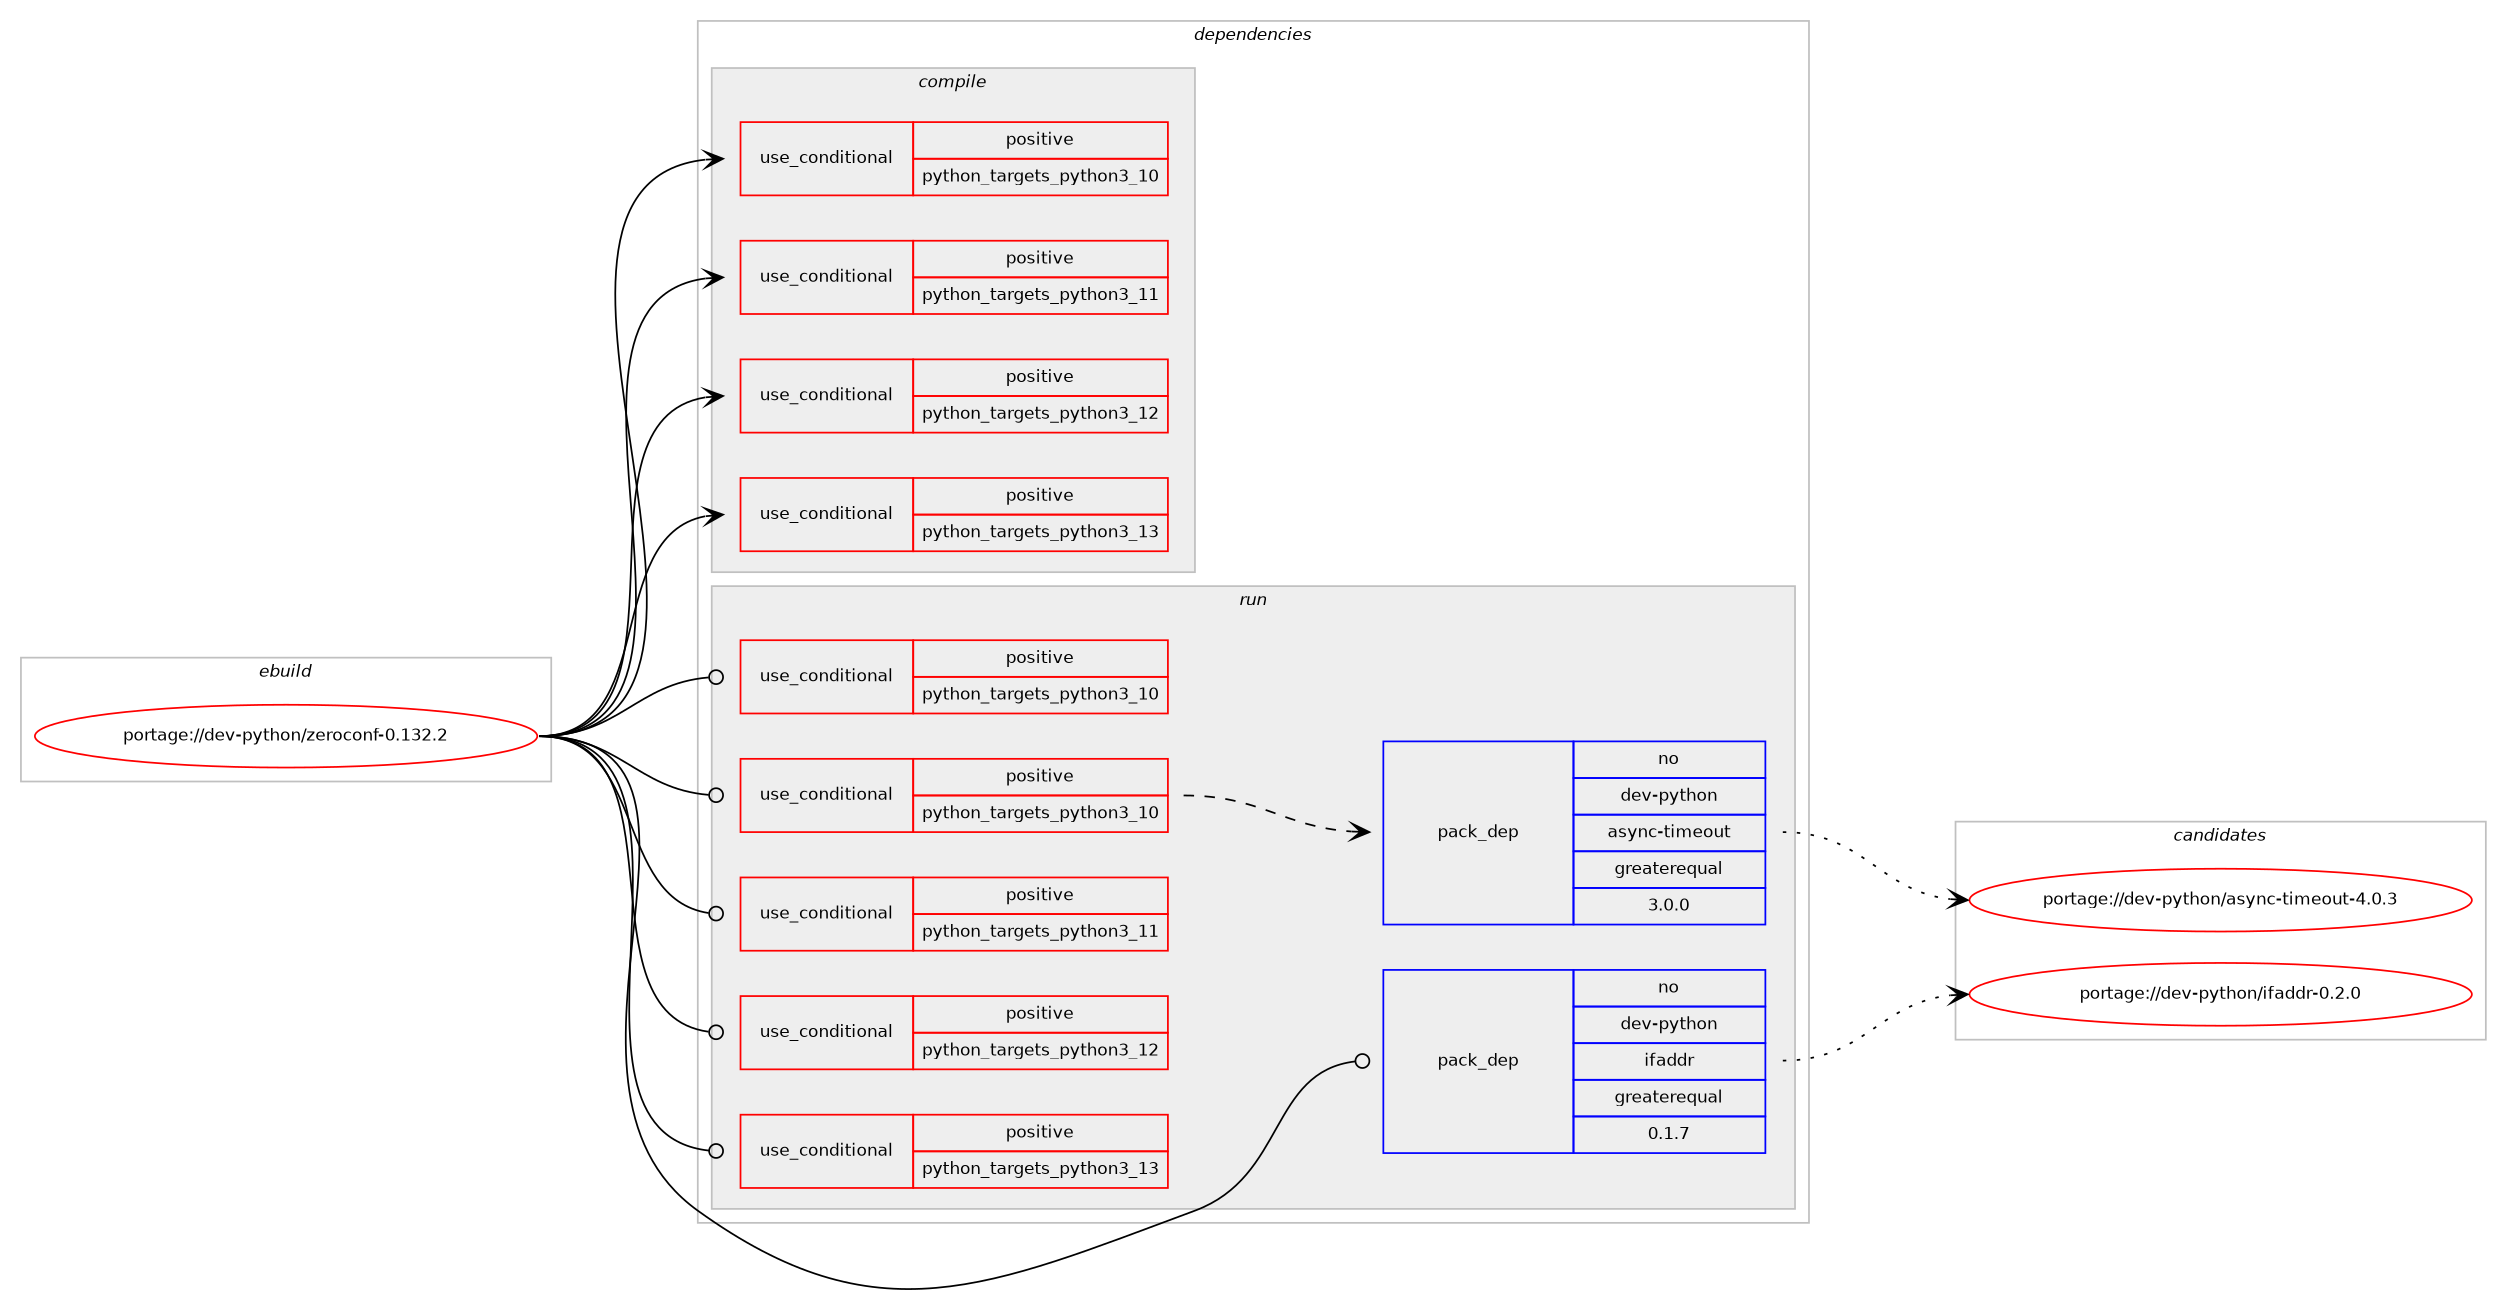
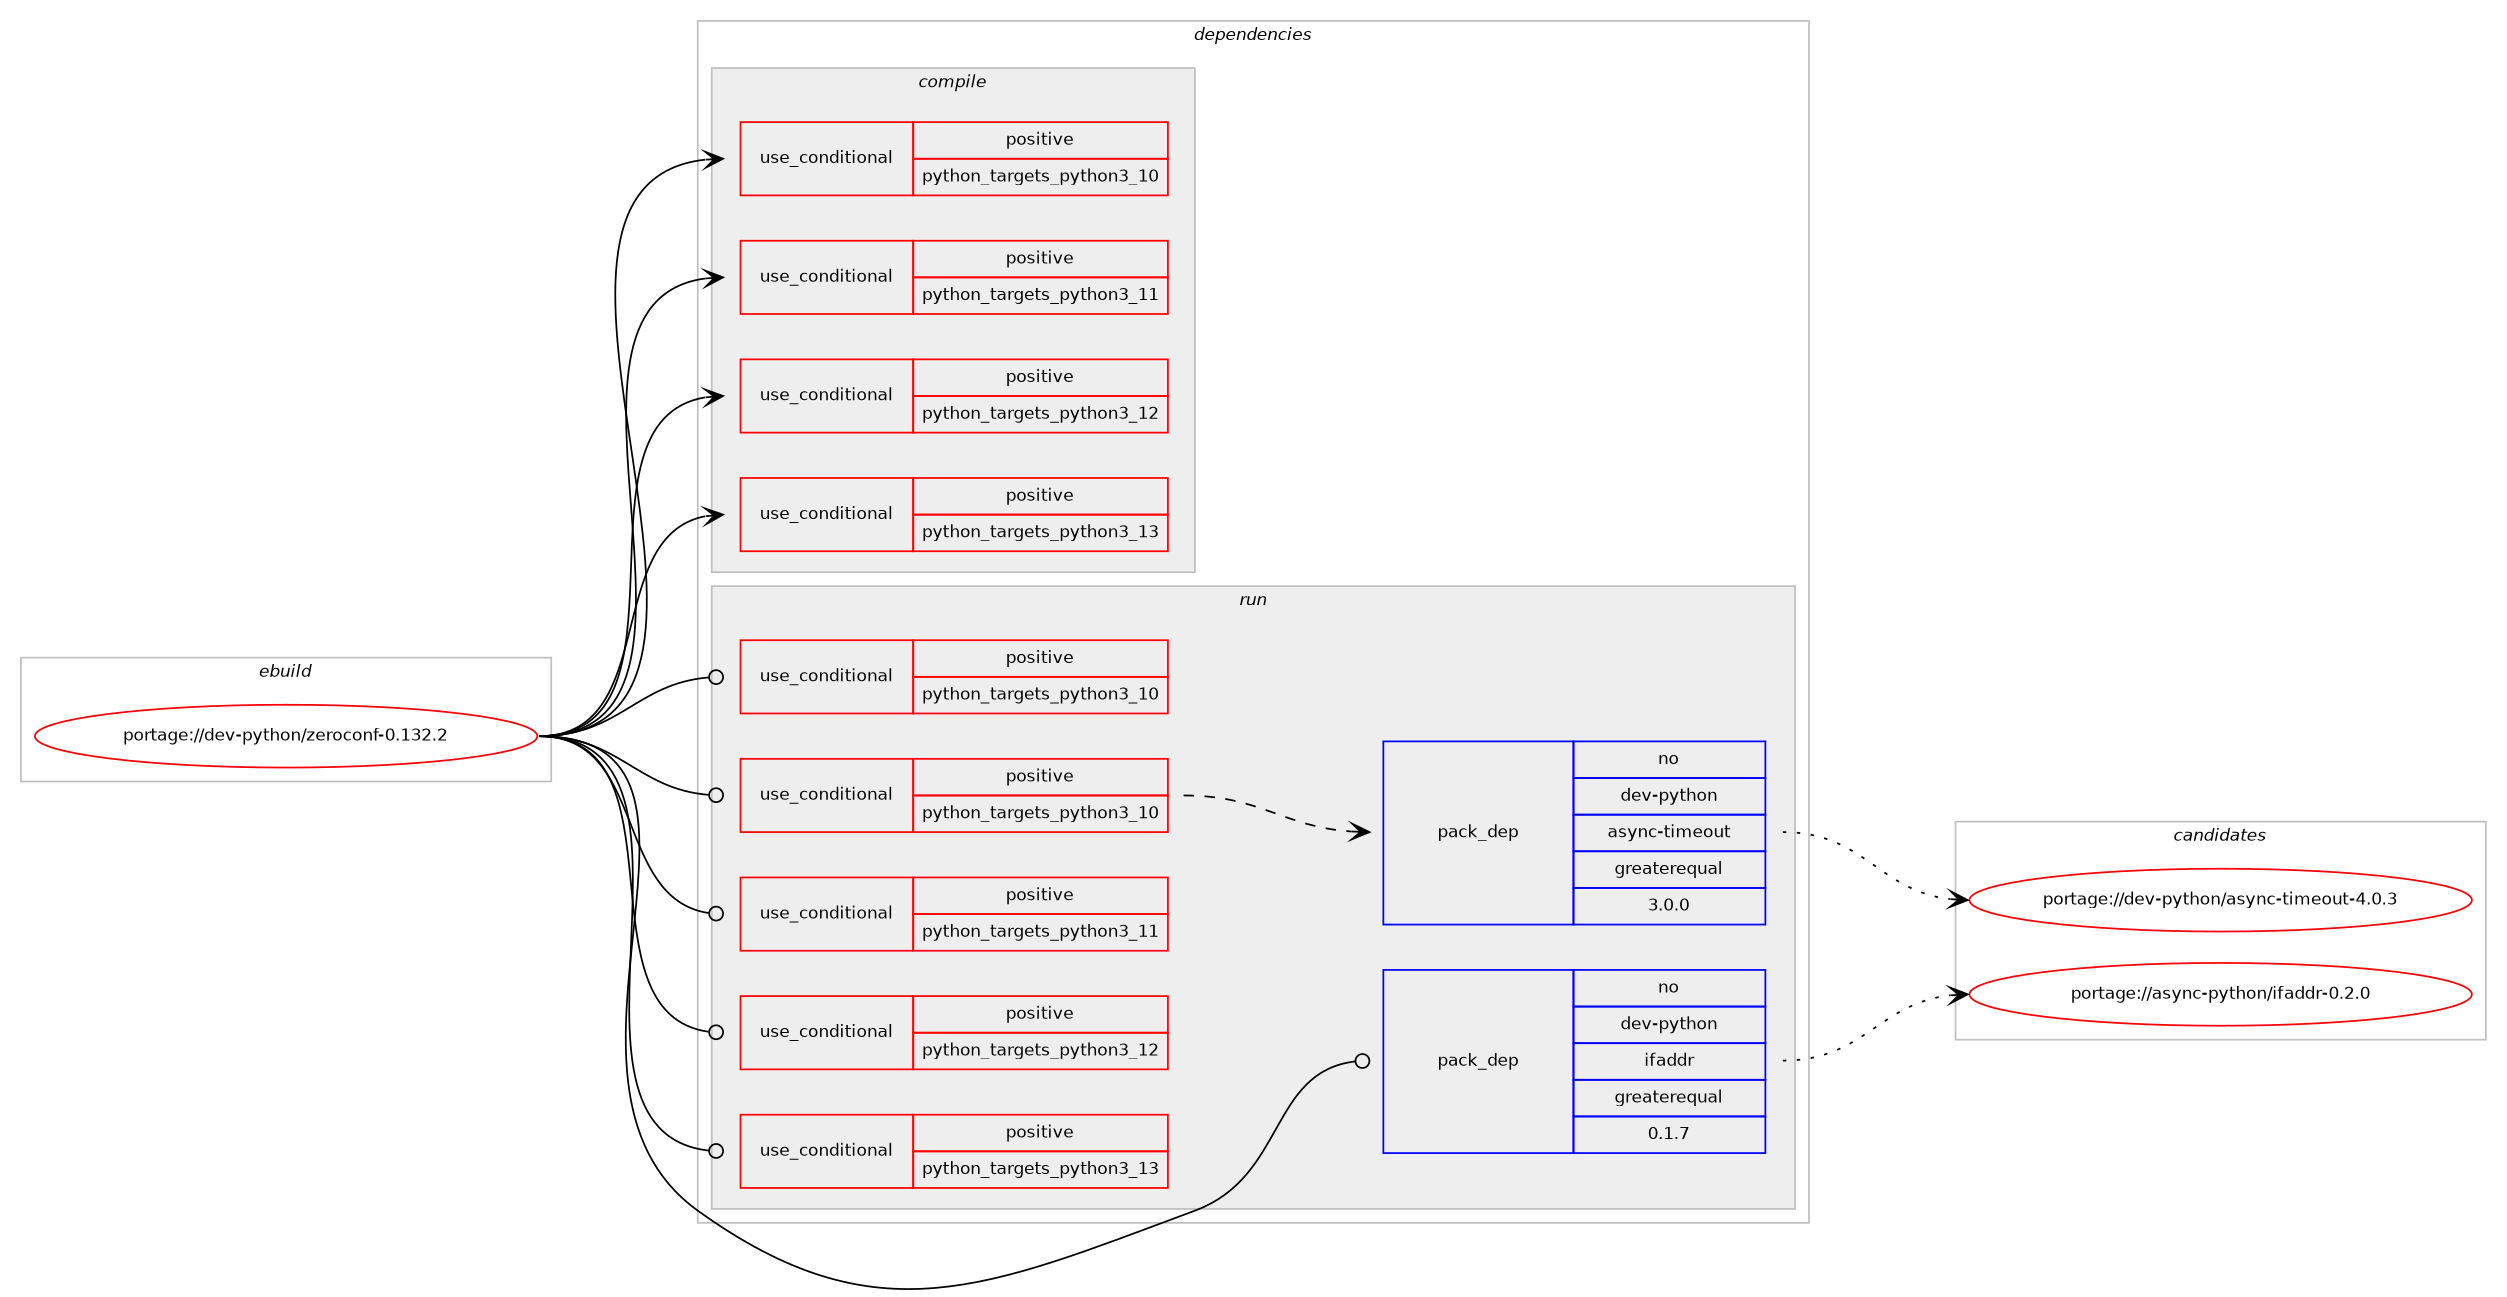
node "portage://dev-python/ifaddr-0.2.0": label "portage://dev-python/ifaddr-0.2.0" -> "portage://async-python/ifaddr-0.2.0"
